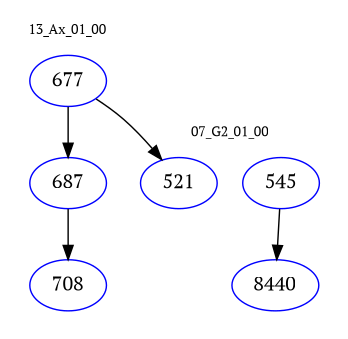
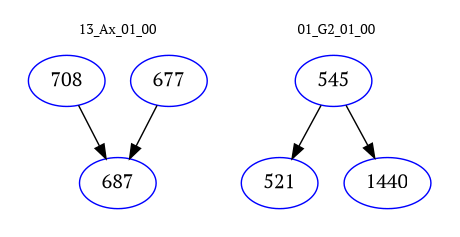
edge "677" -> "521": now "545" -> "521"
cluster "07_G2_01_00": label "07_G2_01_00" -> "01_G2_01_00"
edge "687" -> "708": reversed
node "8440": label "8440" -> "1440"
